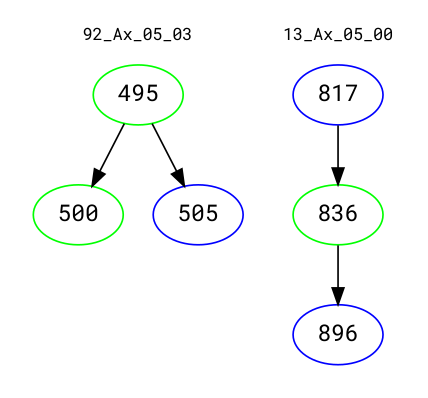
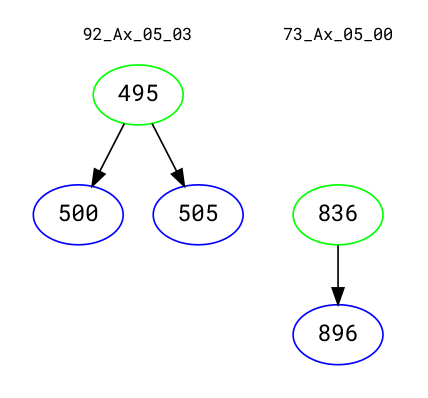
cluster "13_Ax_05_00": label "13_Ax_05_00" -> "73_Ax_05_00"
node "817": removed
node "500": color green -> blue
